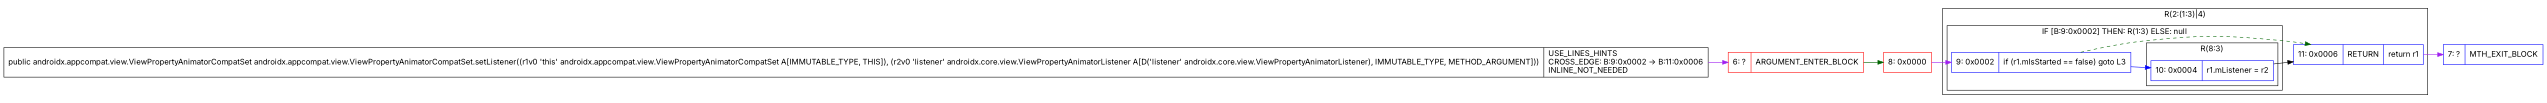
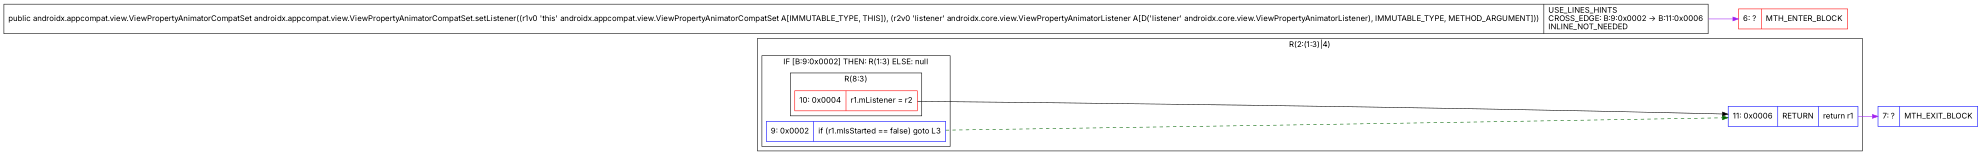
node "6: ?": text "ARGUMENT_ENTER_BLOCK" -> "MTH_ENTER_BLOCK"
node "8: 0x0000": removed
edge "9: 0x0002" -> "10: 0x0004": removed
node "10: 0x0004": color blue -> red
